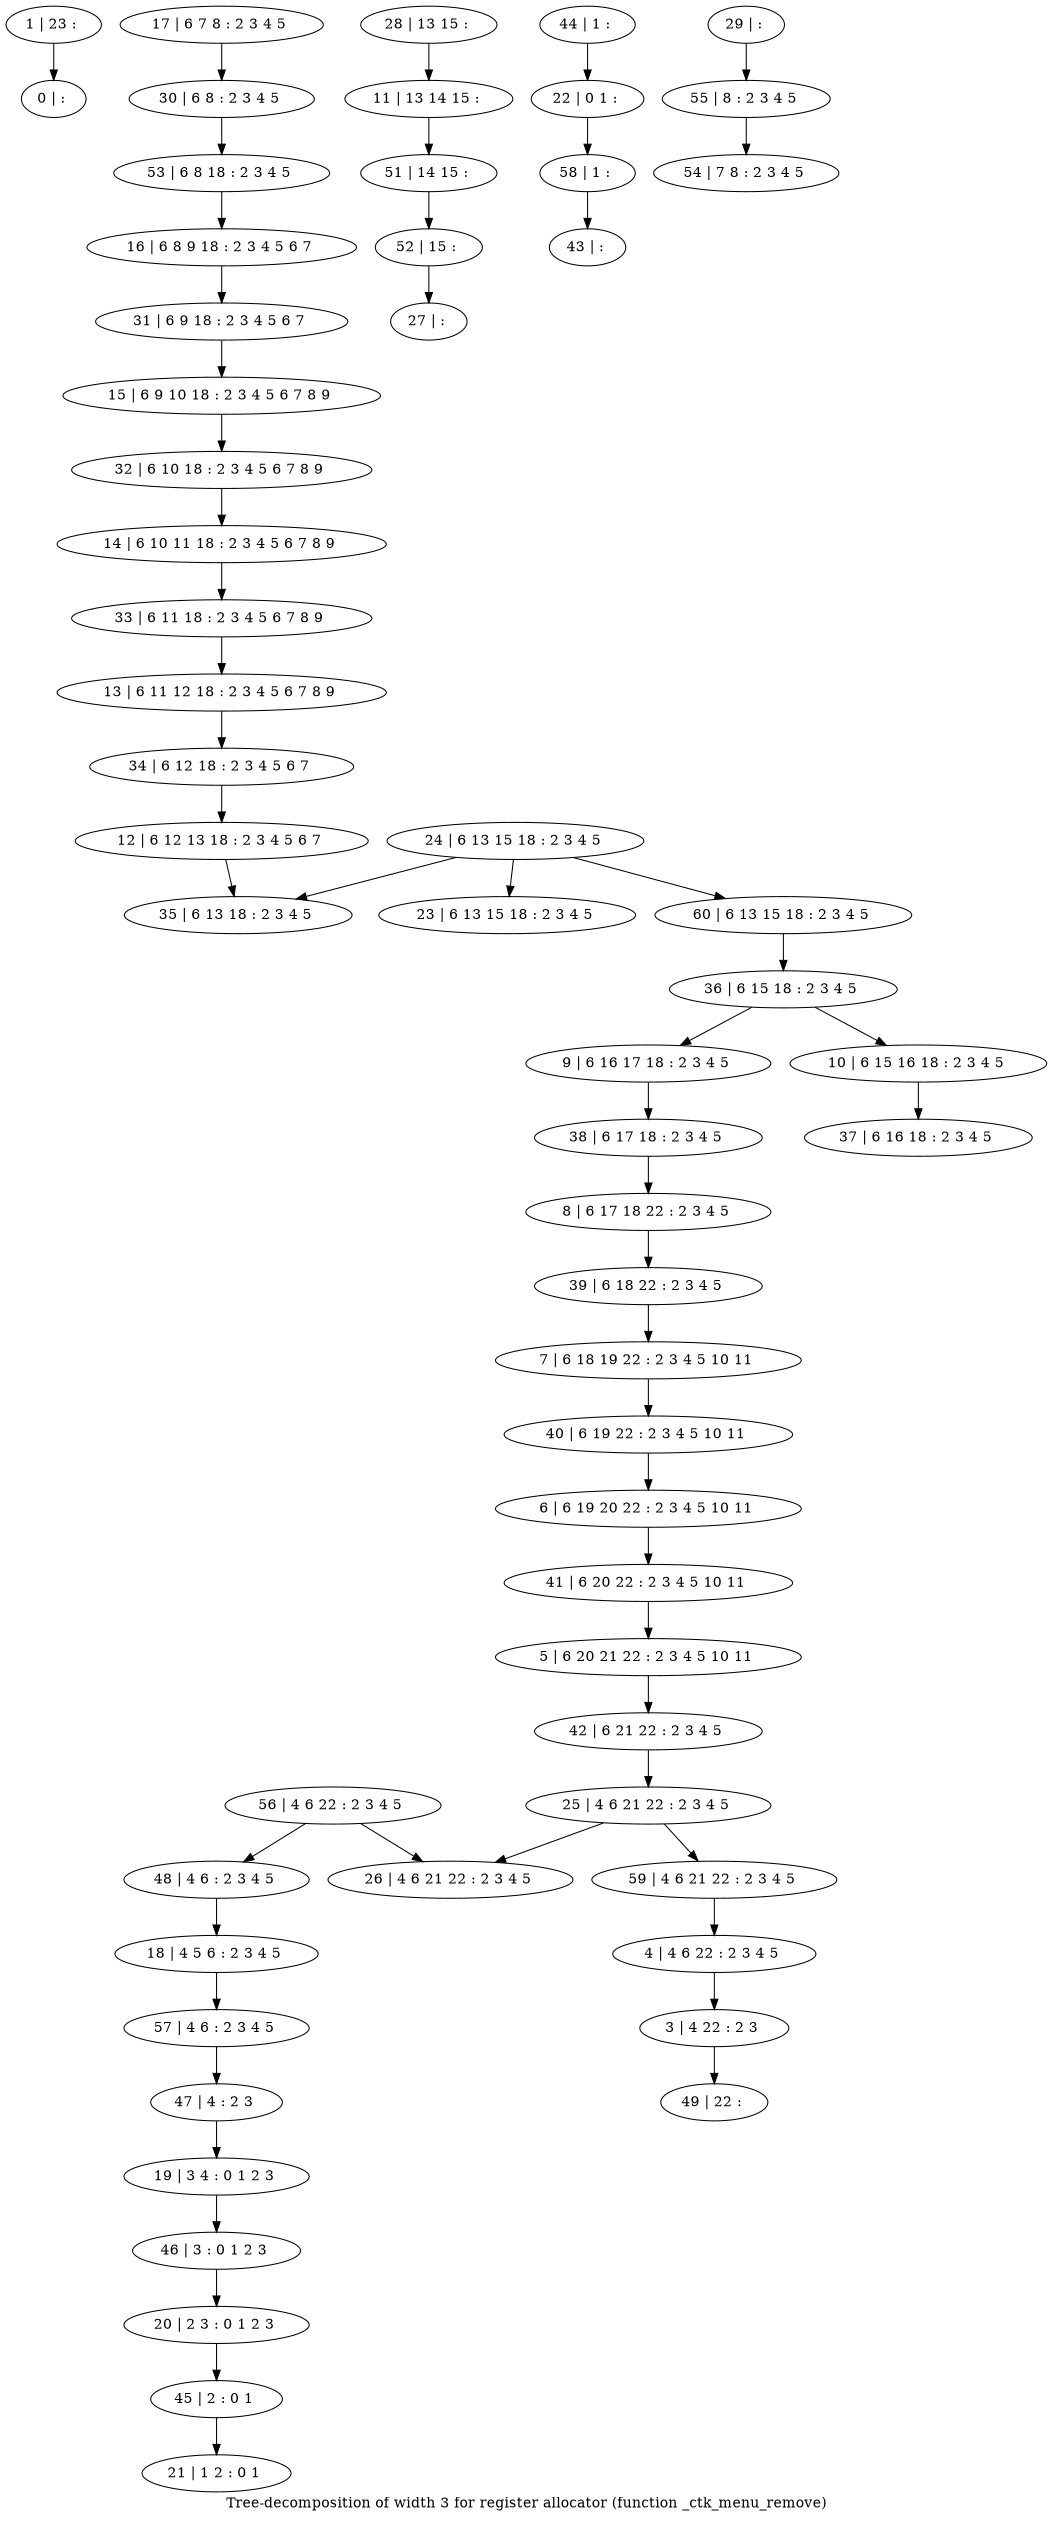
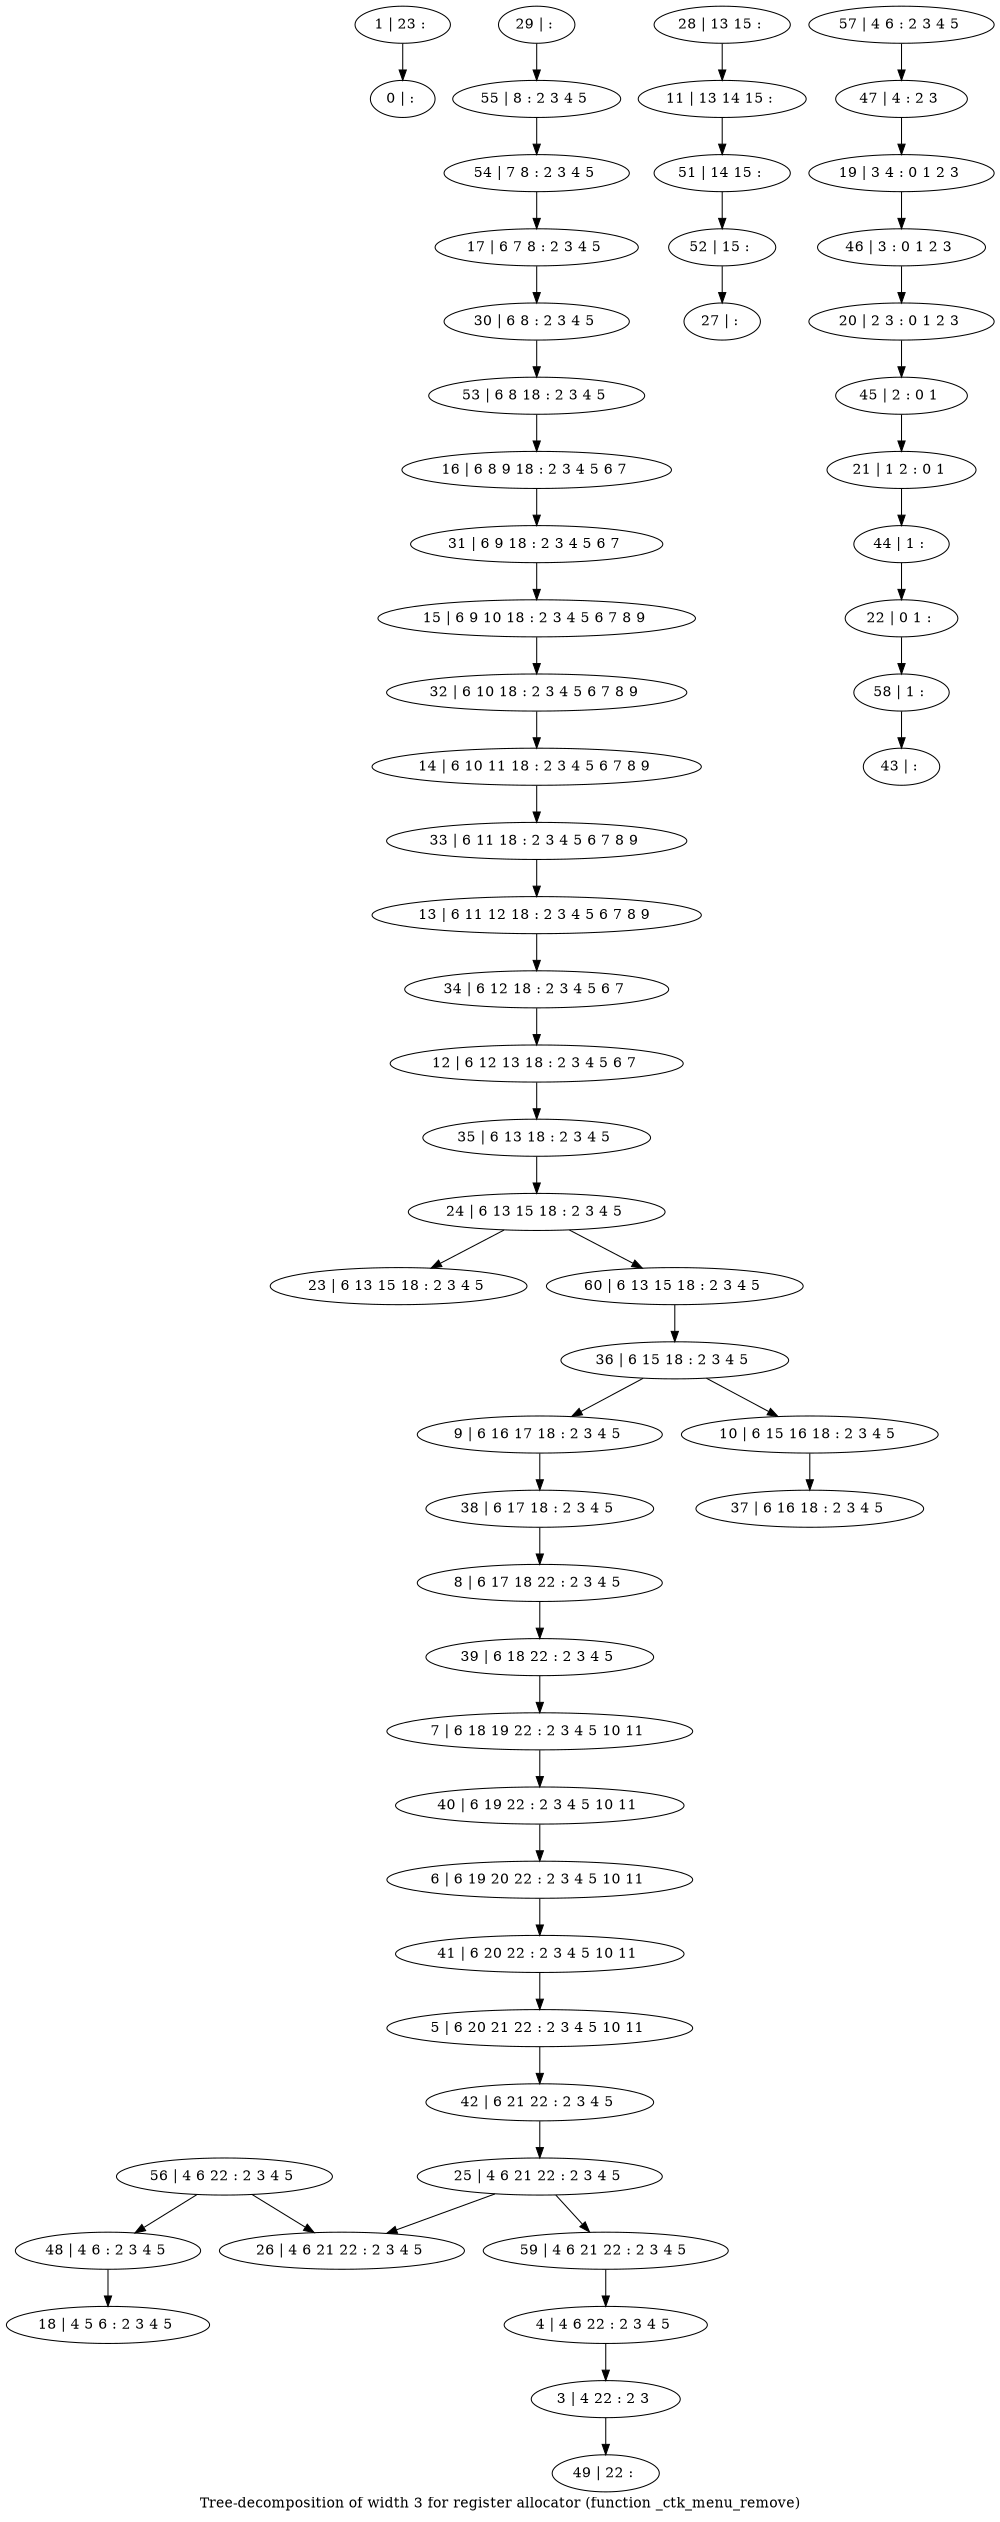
edge "54 | 7 8 : 2 3 4 5" -> "17 | 6 7 8 : 2 3 4 5": added
edge "21 | 1 2 : 0 1" -> "44 | 1 :": added
edge "24 | 6 13 15 18 : 2 3 4 5" -> "35 | 6 13 18 : 2 3 4 5": reversed
edge "18 | 4 5 6 : 2 3 4 5" -> "57 | 4 6 : 2 3 4 5": removed
